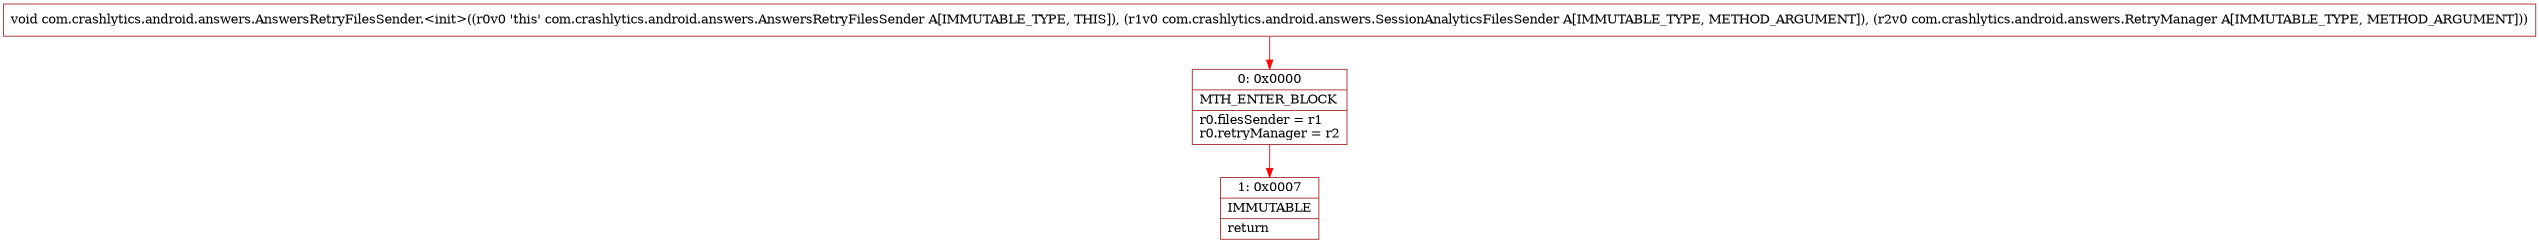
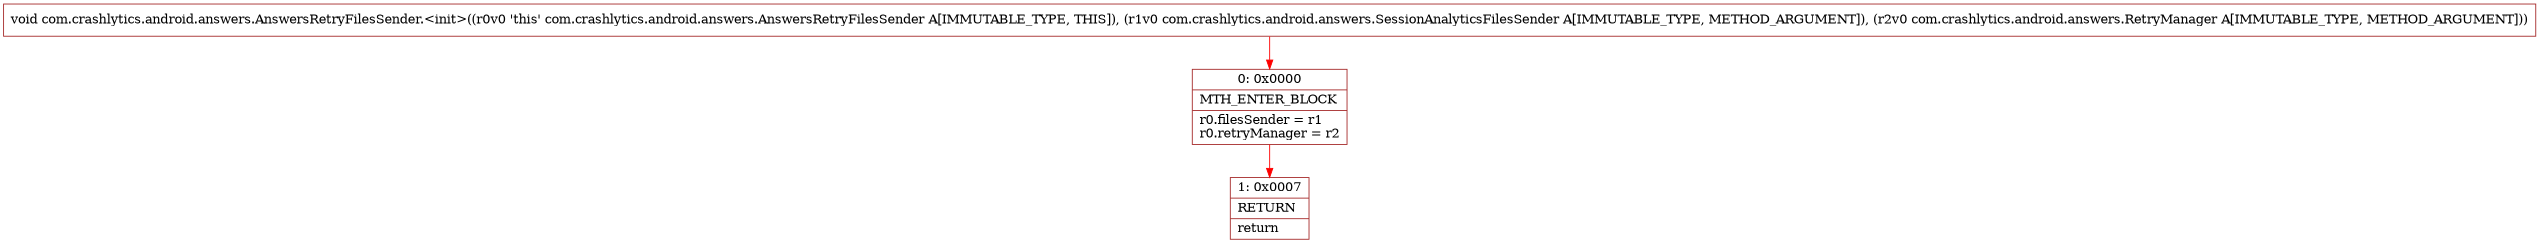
node "1: 0x0007": text "IMMUTABLE" -> "RETURN"
